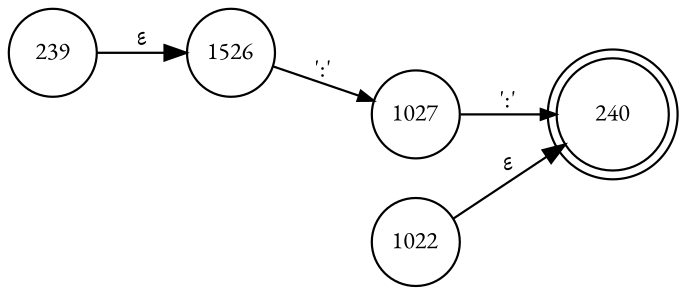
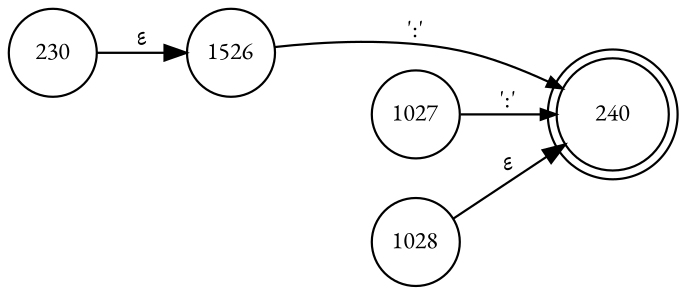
node "239": label "239" -> "230"
edge "1526" -> "1027": now "1526" -> "240"
node "1022": label "1022" -> "1028"
